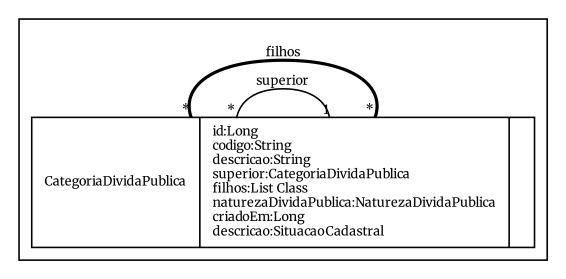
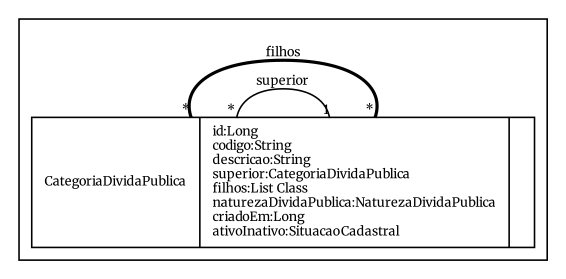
node "CategoriaDividaPublica": text "descricao:SituacaoCadastral" -> "ativoInativo:SituacaoCadastral"
